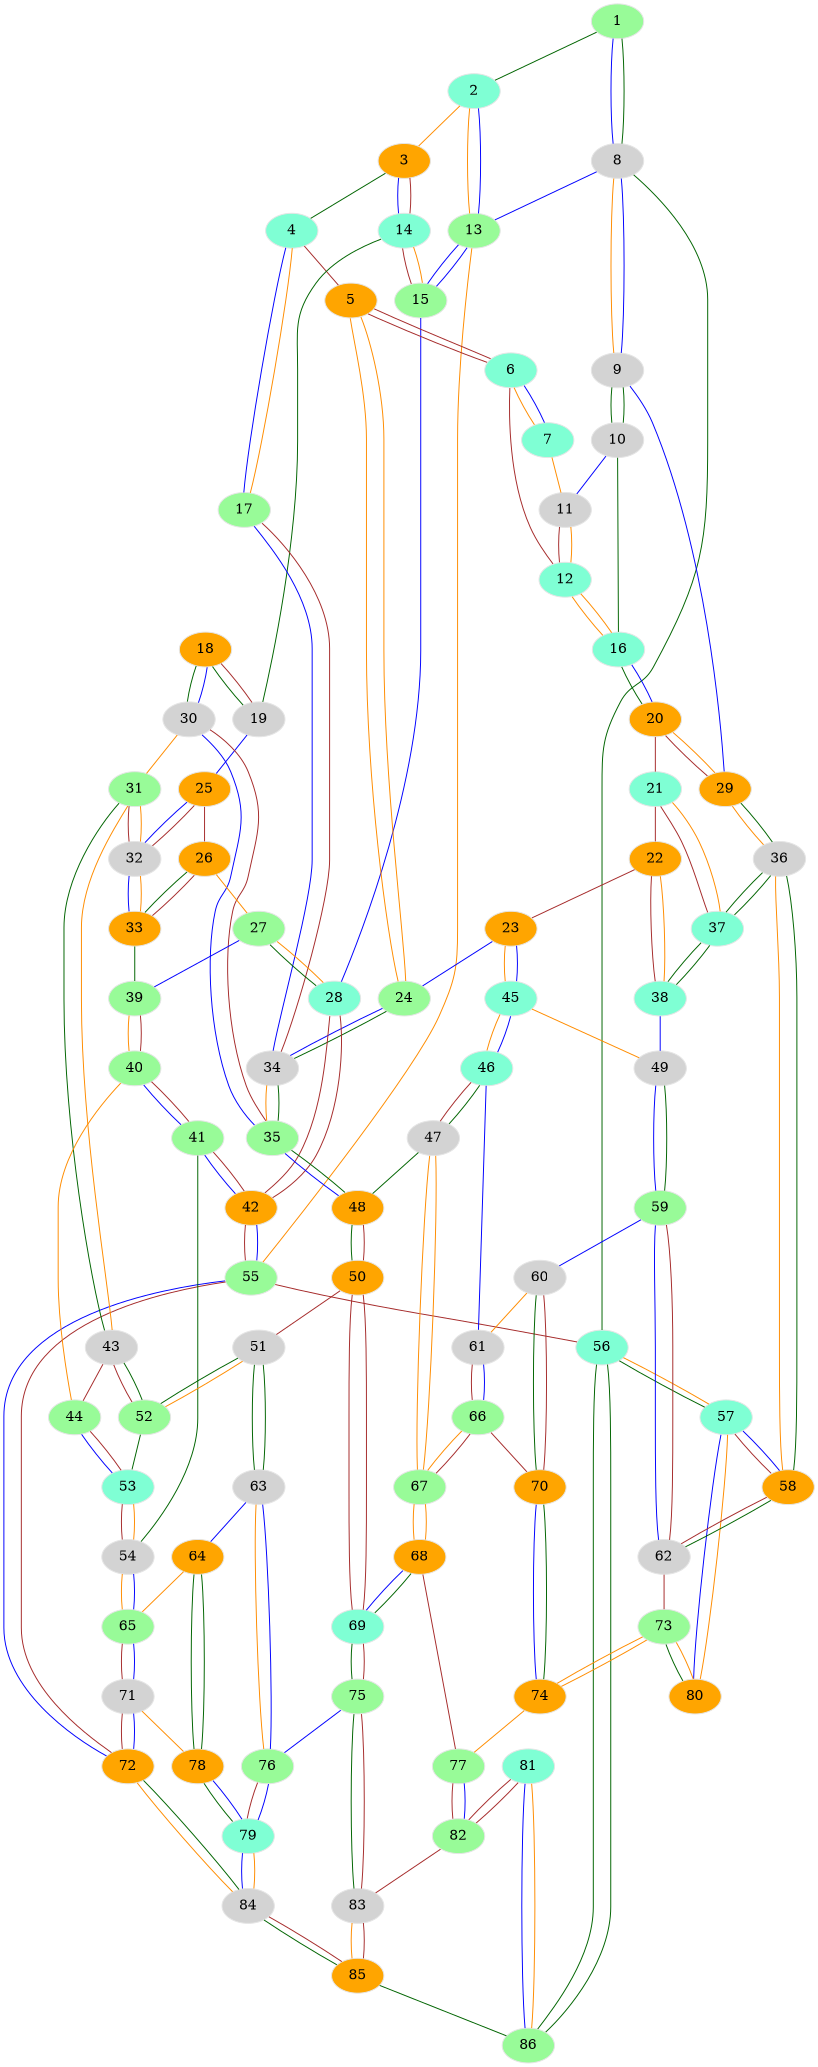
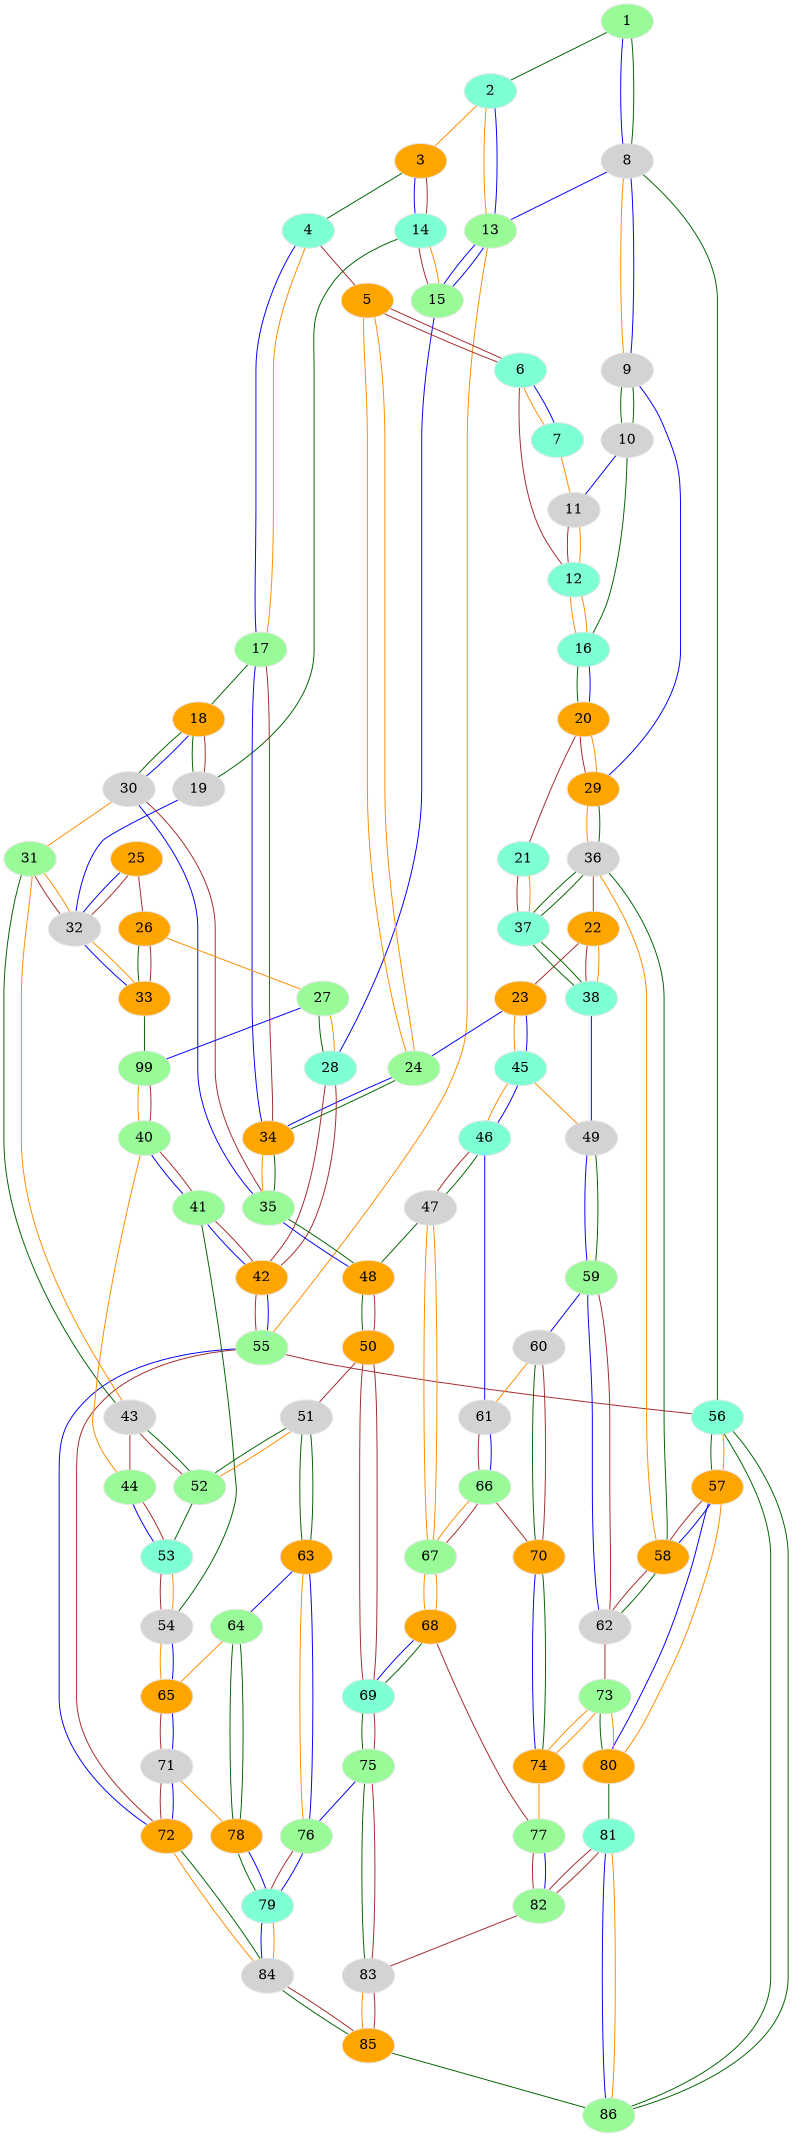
edge "17" -- "18": added
edge "19" -- "25": now "19" -- "32"
edge "21" -- "22": now "36" -- "22"
node "39": label "39" -> "99"
node "34": fillcolor lightgrey -> orange
node "57": fillcolor aquamarine -> orange
node "63": fillcolor lightgrey -> orange
node "64": fillcolor orange -> palegreen
node "65": fillcolor palegreen -> orange
edge "80" -- "81": added
